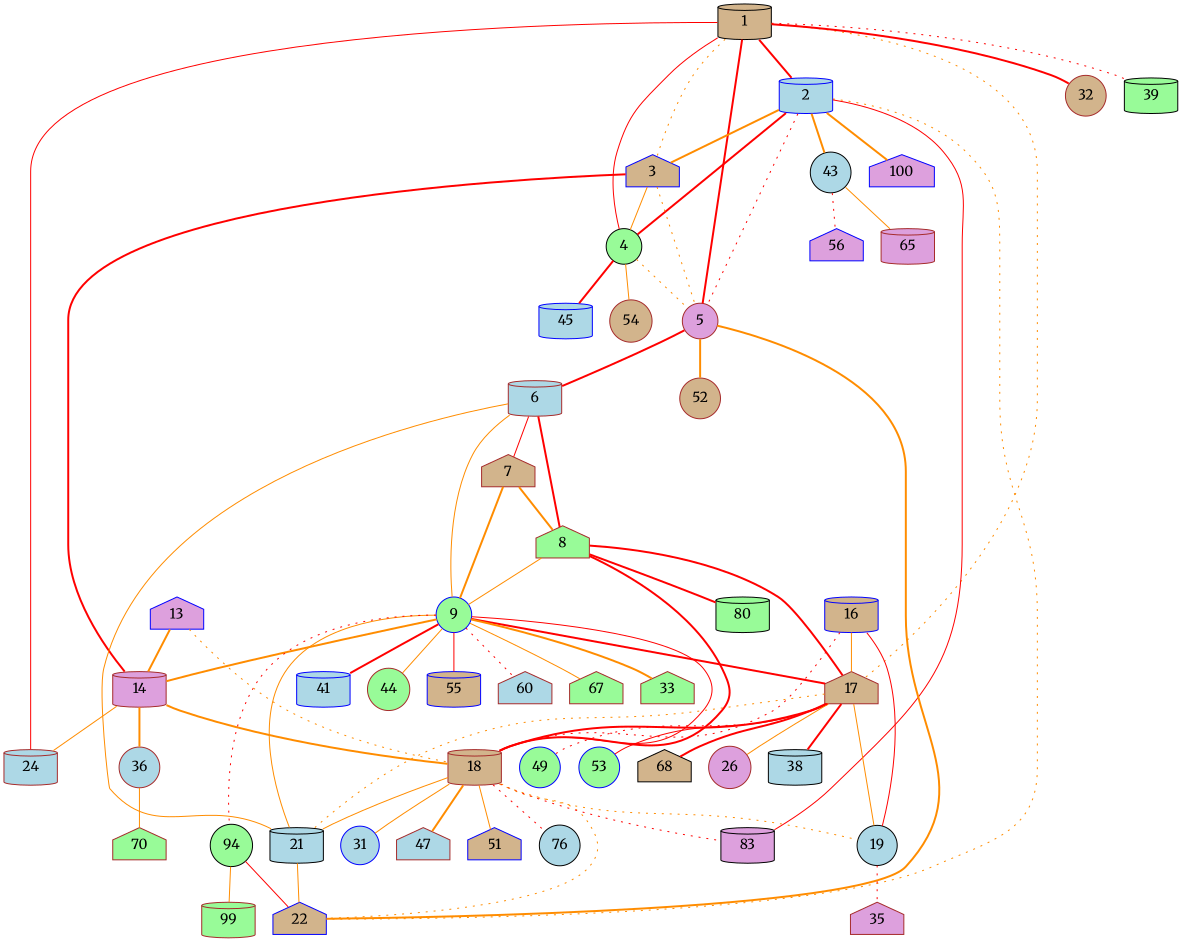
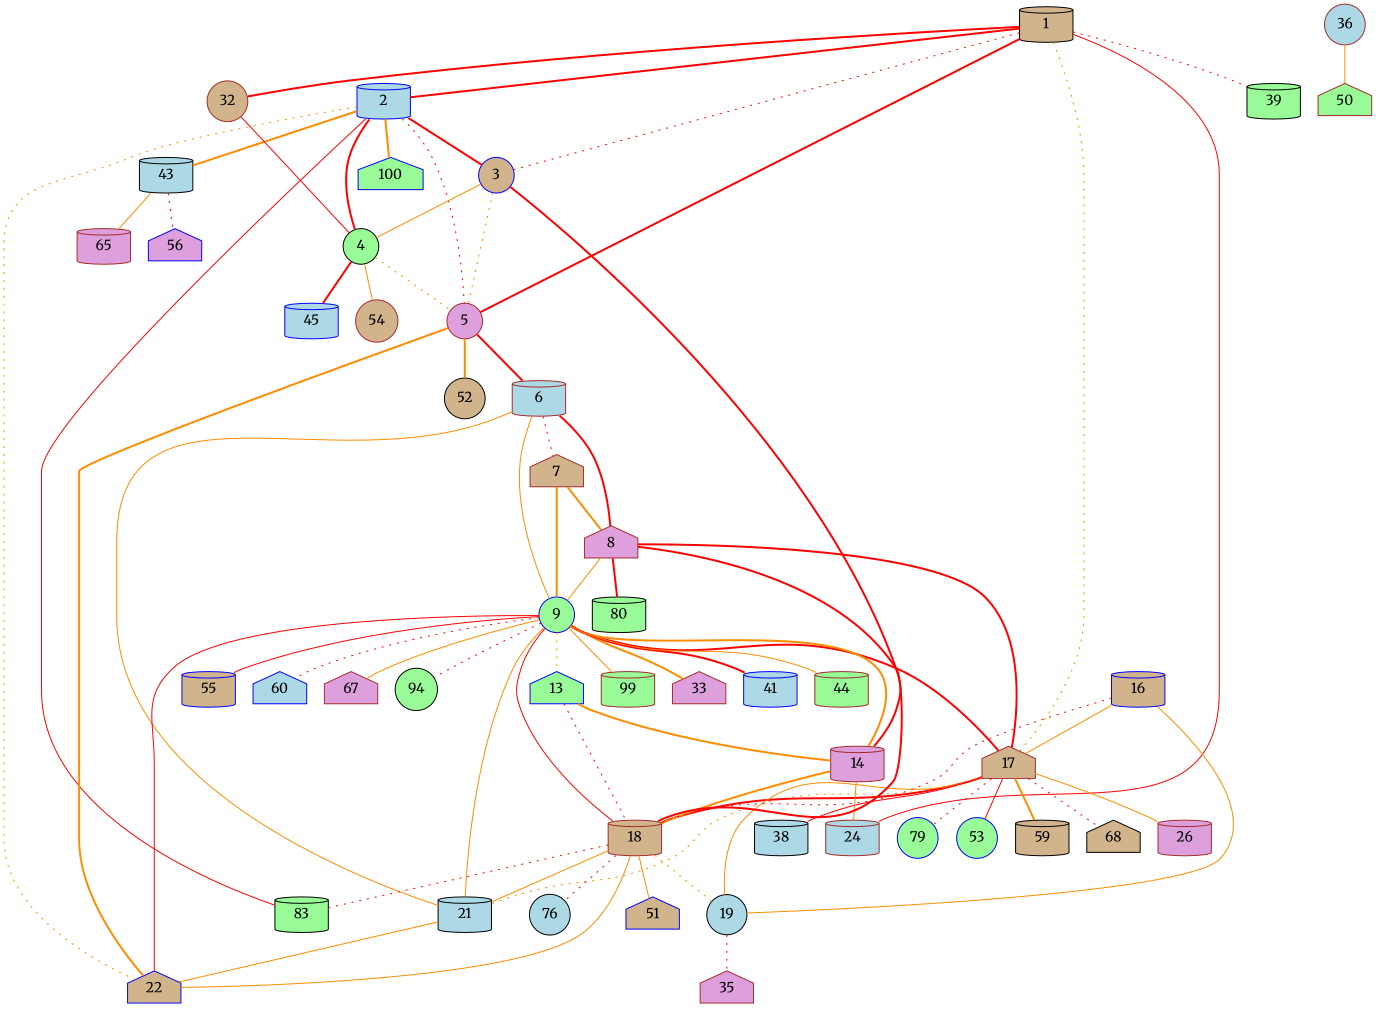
edge "1" -- "3": color darkorange -> red
edge "1" -- "4": now "32" -- "4"
edge "2" -- "3": color darkorange -> red
node "3": shape house -> circle
node "43": shape circle -> cylinder
node "100": fillcolor plum -> palegreen
node "52": color brown -> black
edge "6" -- "7": style solid -> dotted
node "8": fillcolor palegreen -> plum
node "13": fillcolor plum -> palegreen
edge "9" -- "13": added
node "44": shape circle -> cylinder
node "60": color brown -> blue
node "67": fillcolor palegreen -> plum
node "33": fillcolor palegreen -> plum
edge "13" -- "18": color darkorange -> red
edge "14" -- "36": removed
edge "17" -- "38": style bold -> solid
edge "17" -- "68": style bold -> dotted
edge "16" -- "19": color red -> darkorange
node "49": label "49" -> "79"
node "26": shape circle -> cylinder
node "59": added
node "70": label "70" -> "50"
node "31": removed
node "47": removed
node "83": fillcolor plum -> palegreen
edge "94" -- "99": now "9" -- "99"
edge "94" -- "22": now "9" -- "22"
edge "18" -- "22": style dotted -> solid
